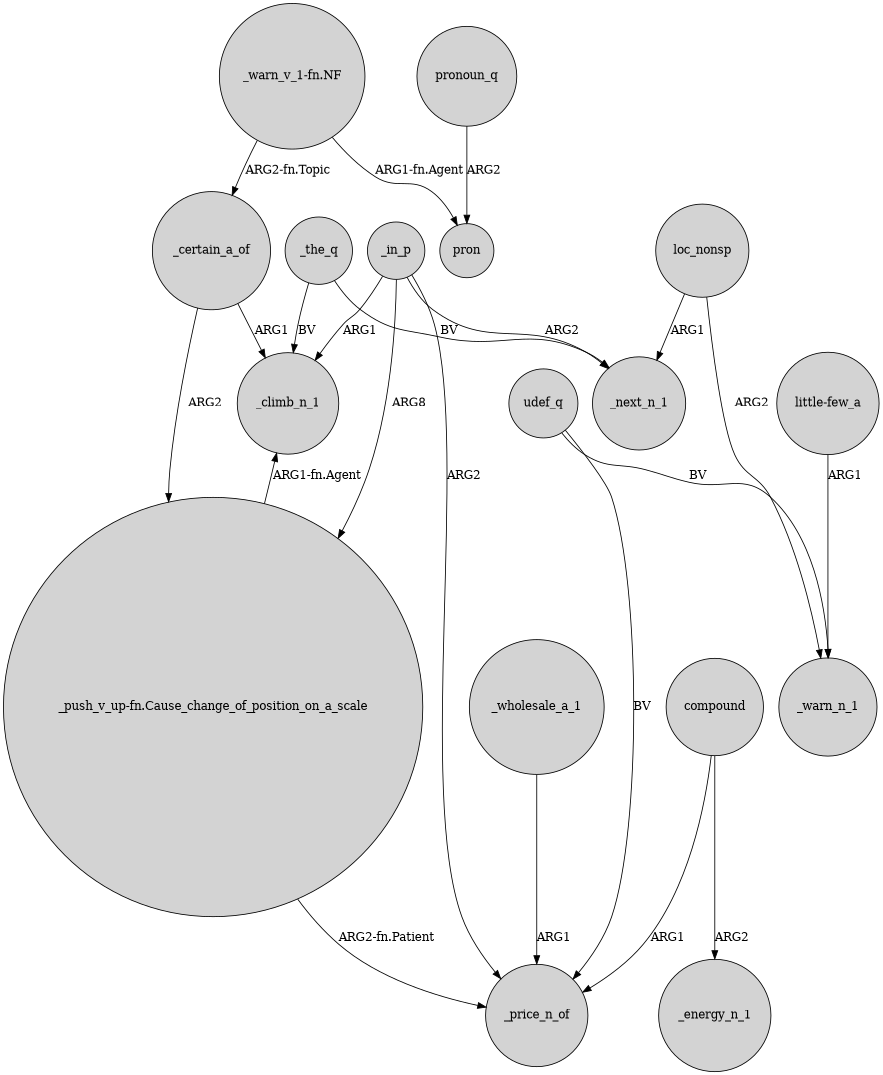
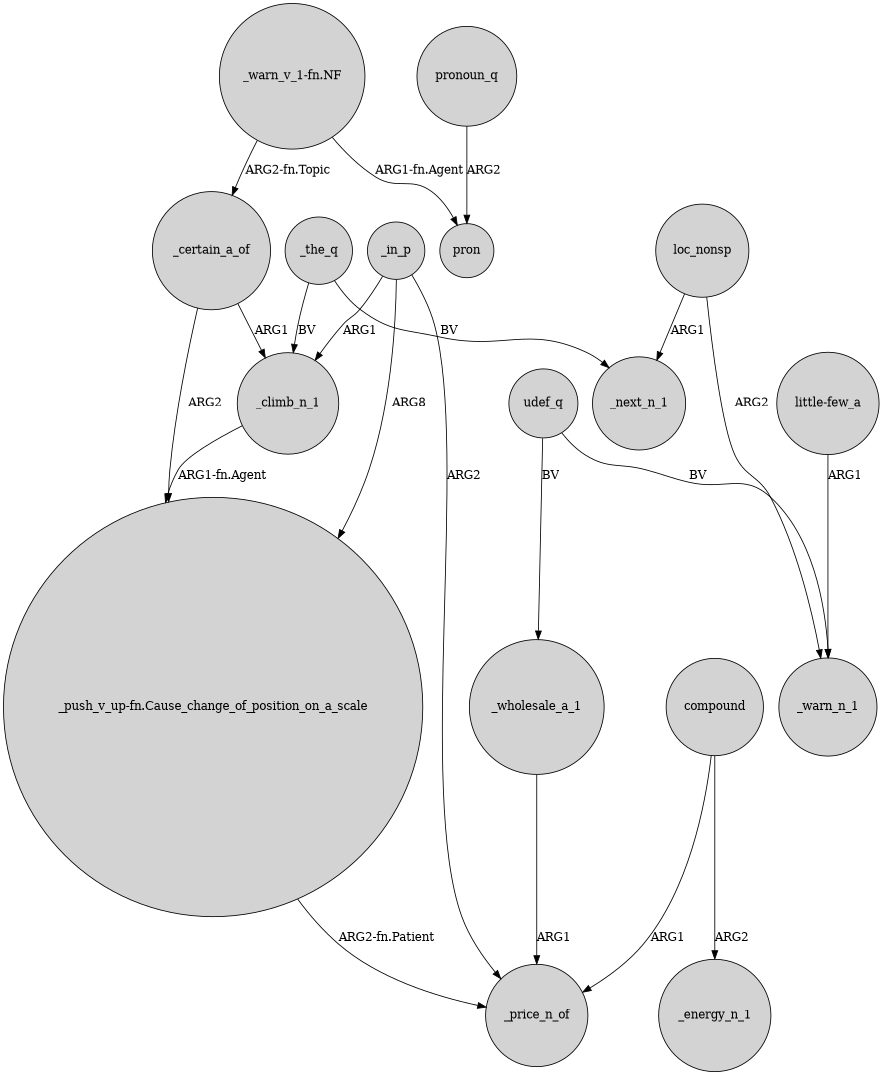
edge "_in_p" -> "_next_n_1": removed, label "ARG2"
edge "_push_v_up-fn.Cause_change_of_position_on_a_scale" -> "_climb_n_1": reversed
edge "udef_q" -> "_price_n_of": now "udef_q" -> "_wholesale_a_1"
